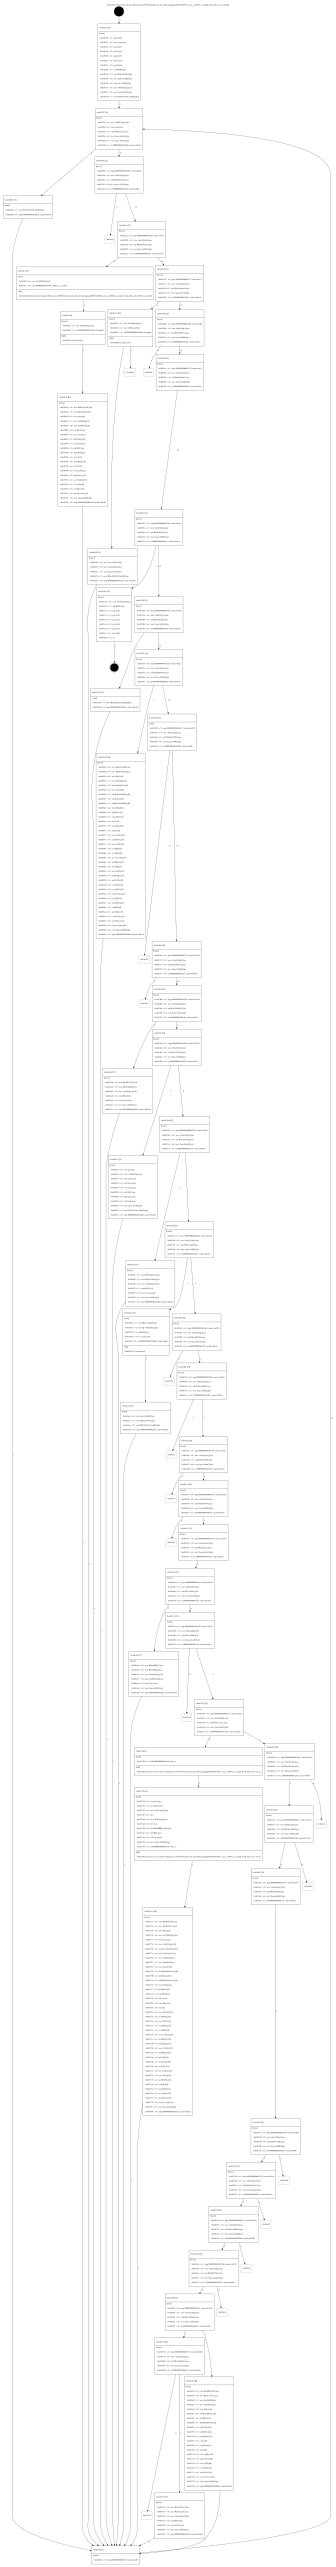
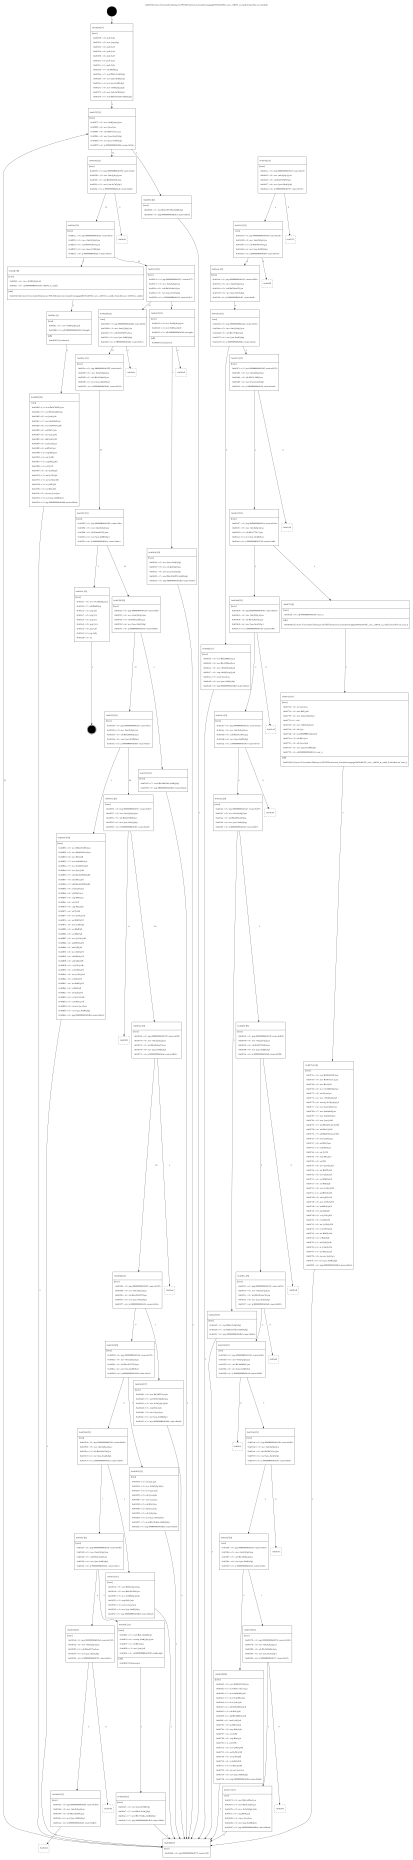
node "0x401ca9 [19]": added
edge "0x401401 [25]" -> "0x40141a [25]": removed, label "6"
